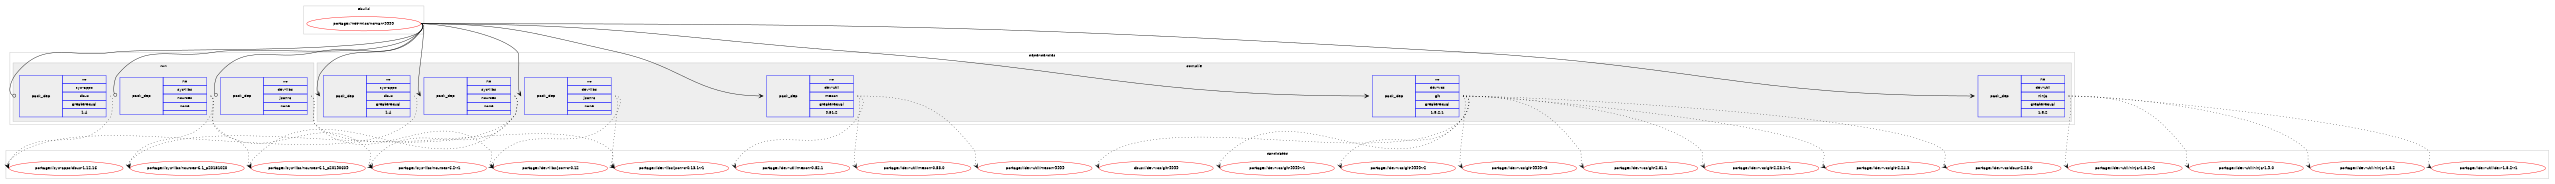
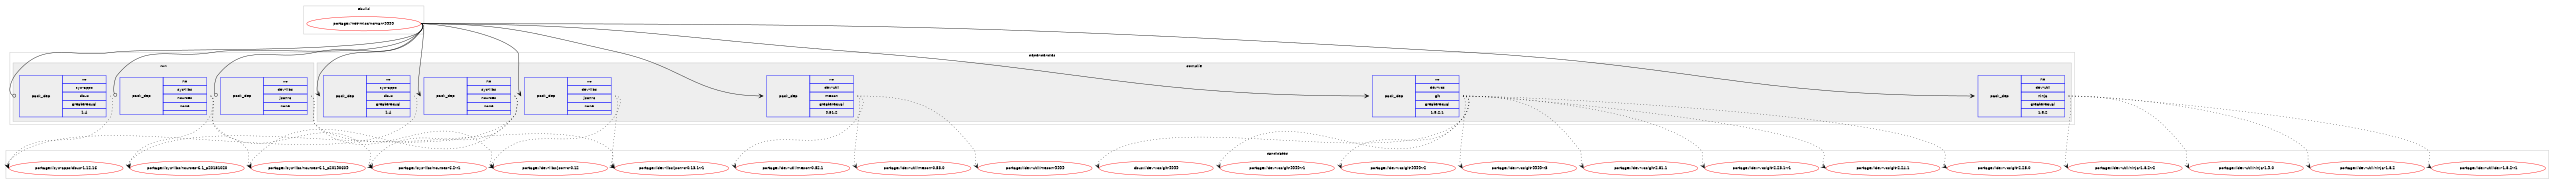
node "portage://dev-vcs/git-2.24.3": label "portage://dev-vcs/git-2.24.3" -> "portage://dev-vcs/git-2.24.1"
node "portage://dev-vcs/dbus-2.25.0": label "portage://dev-vcs/dbus-2.25.0" -> "portage://dev-vcs/git-2.25.0"
